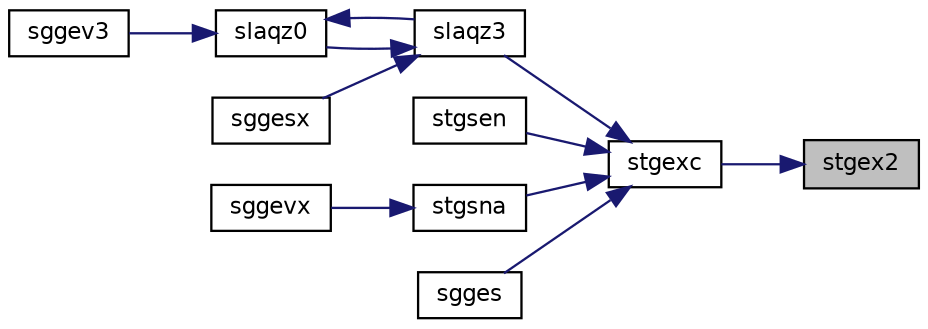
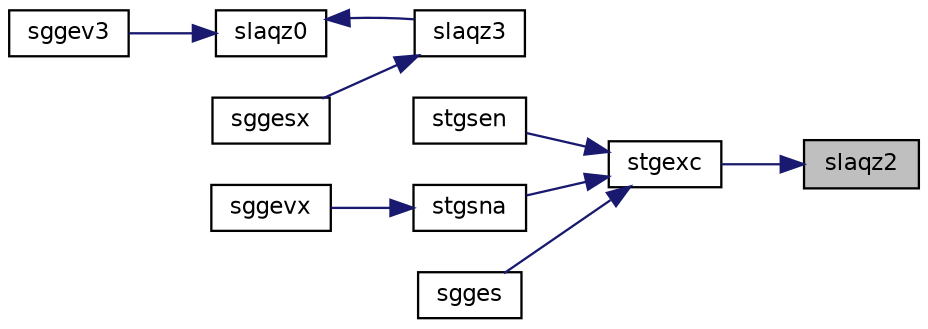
edge "slaqz0" -> "slaqz3": removed
edge "slaqz3" -> "stgexc": removed
node "stgex2": label "stgex2" -> "slaqz2"
